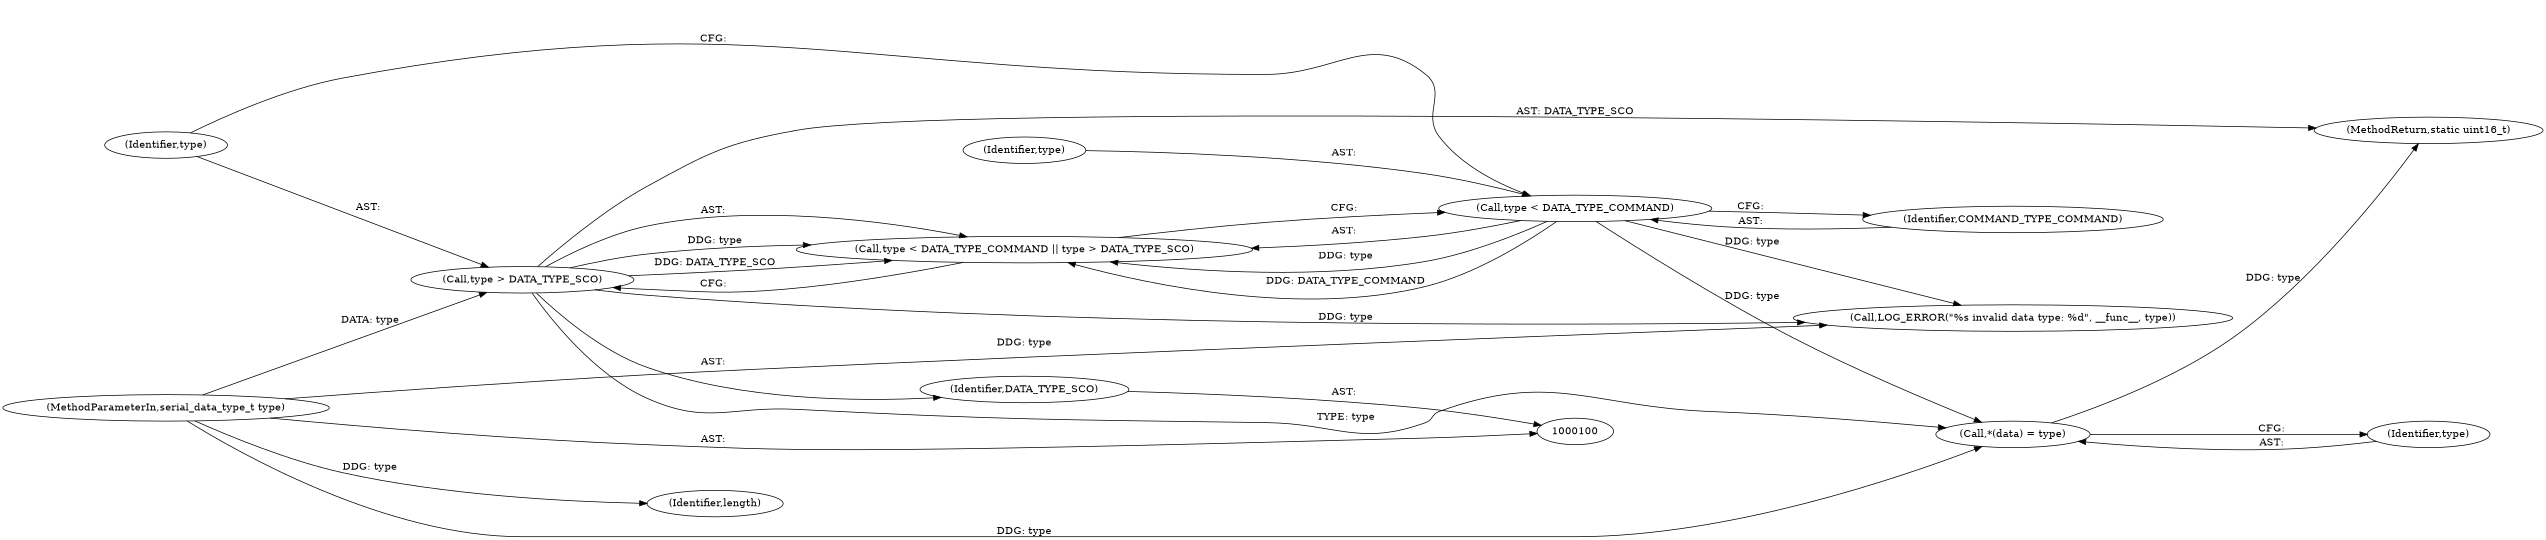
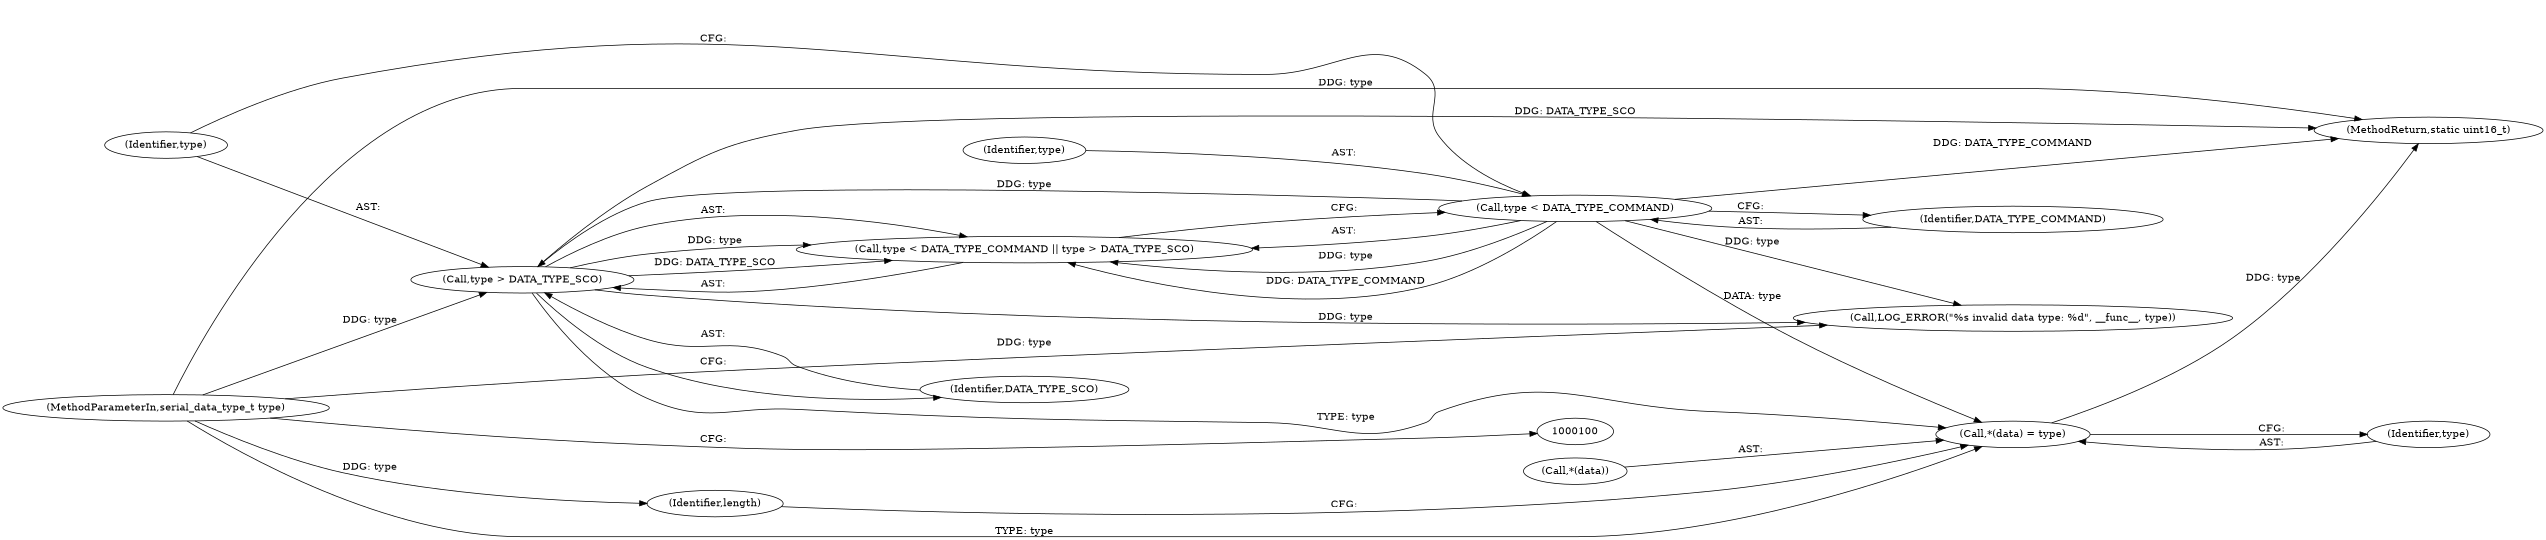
edge "(MethodParameterIn,serial_data_type_t type)" -> "(MethodReturn,static uint16_t)": added, label "DDG: type"
edge "(Call,type > DATA_TYPE_SCO)" -> "(MethodReturn,static uint16_t)": label "AST: DATA_TYPE_SCO" -> "DDG: DATA_TYPE_SCO"
edge "(Call,type < DATA_TYPE_COMMAND)" -> "(MethodReturn,static uint16_t)": added, label "DDG: DATA_TYPE_COMMAND"
edge "(Call,type < DATA_TYPE_COMMAND)" -> "(Call,type > DATA_TYPE_SCO)": added, label "DDG: type"
node "(Identifier,COMMAND_TYPE_COMMAND)": label "(Identifier,COMMAND_TYPE_COMMAND)" -> "(Identifier,DATA_TYPE_COMMAND)"
edge "(Call,type < DATA_TYPE_COMMAND || type > DATA_TYPE_SCO)" -> "(Call,type > DATA_TYPE_SCO)": label "CFG: " -> "AST: "
edge "(Call,type < DATA_TYPE_COMMAND)" -> "(Call,*(data) = type)": label "DDG: type" -> "DATA: type"
edge "(MethodParameterIn,serial_data_type_t type)" -> "(Call,type > DATA_TYPE_SCO)": label "DATA: type" -> "DDG: type"
edge "(Call,type > DATA_TYPE_SCO)" -> "(Identifier,DATA_TYPE_SCO)": label "AST: " -> "CFG: "
edge "(Identifier,DATA_TYPE_SCO)" -> "1000100": now "(Identifier,DATA_TYPE_SCO)" -> "(Call,type > DATA_TYPE_SCO)"
edge "(MethodParameterIn,serial_data_type_t type)" -> "1000100": label "AST: " -> "CFG: "
node "(Call,*(data))": added
edge "(Identifier,length)" -> "(Call,*(data) = type)": added, label "CFG:"
edge "(MethodParameterIn,serial_data_type_t type)" -> "(Call,*(data) = type)": label "DDG: type" -> "TYPE: type"
